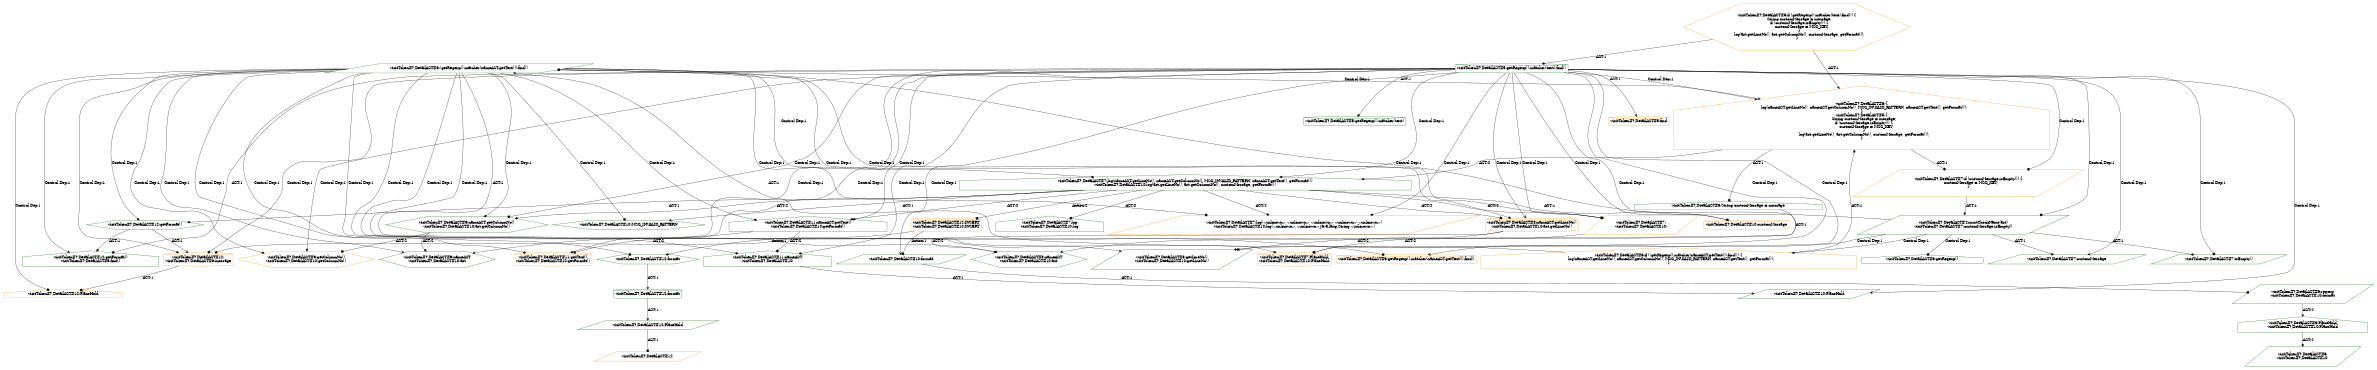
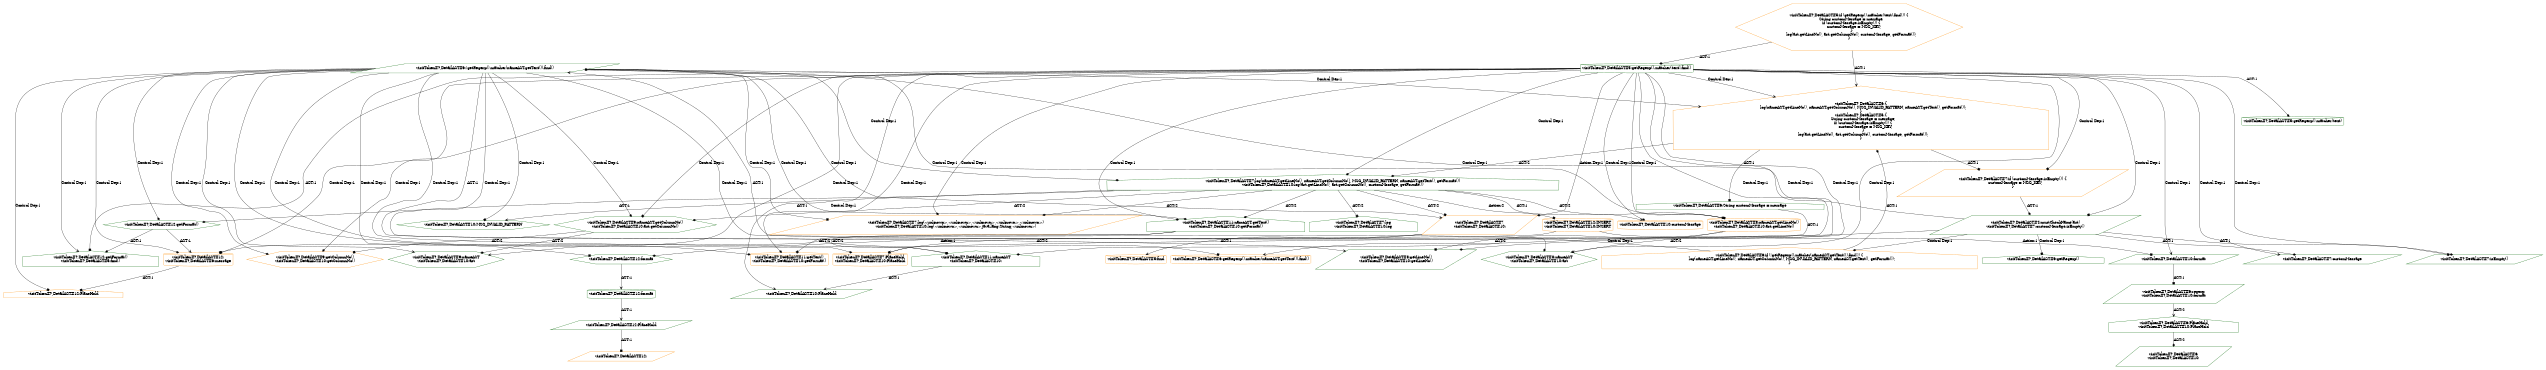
edge "visitToken#?,DetailAST#5:getRegexp().matcher(text).find()" -> "visitToken#?,DetailAST#5:find": now "visitToken#?,DetailAST#7: visitToken#?,DetailAST#10:" -> "visitToken#?,DetailAST#5:find"
edge "visitToken#?,DetailAST#5:getRegexp().matcher(text).find()" -> "visitToken#?,DetailAST#7: visitToken#?,DetailAST#10:": label "Control Dep:1" -> "Action Dep:1"
